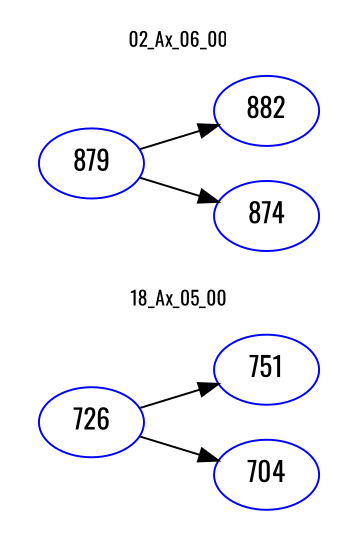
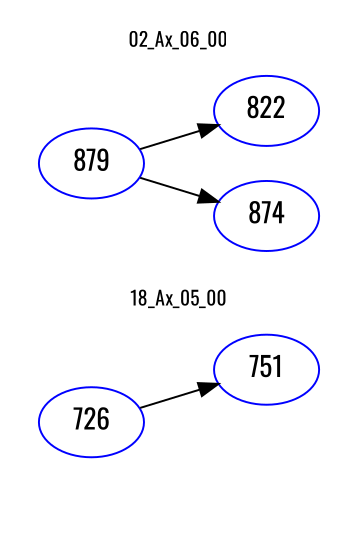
node "882": label "882" -> "822"
node "704": removed
